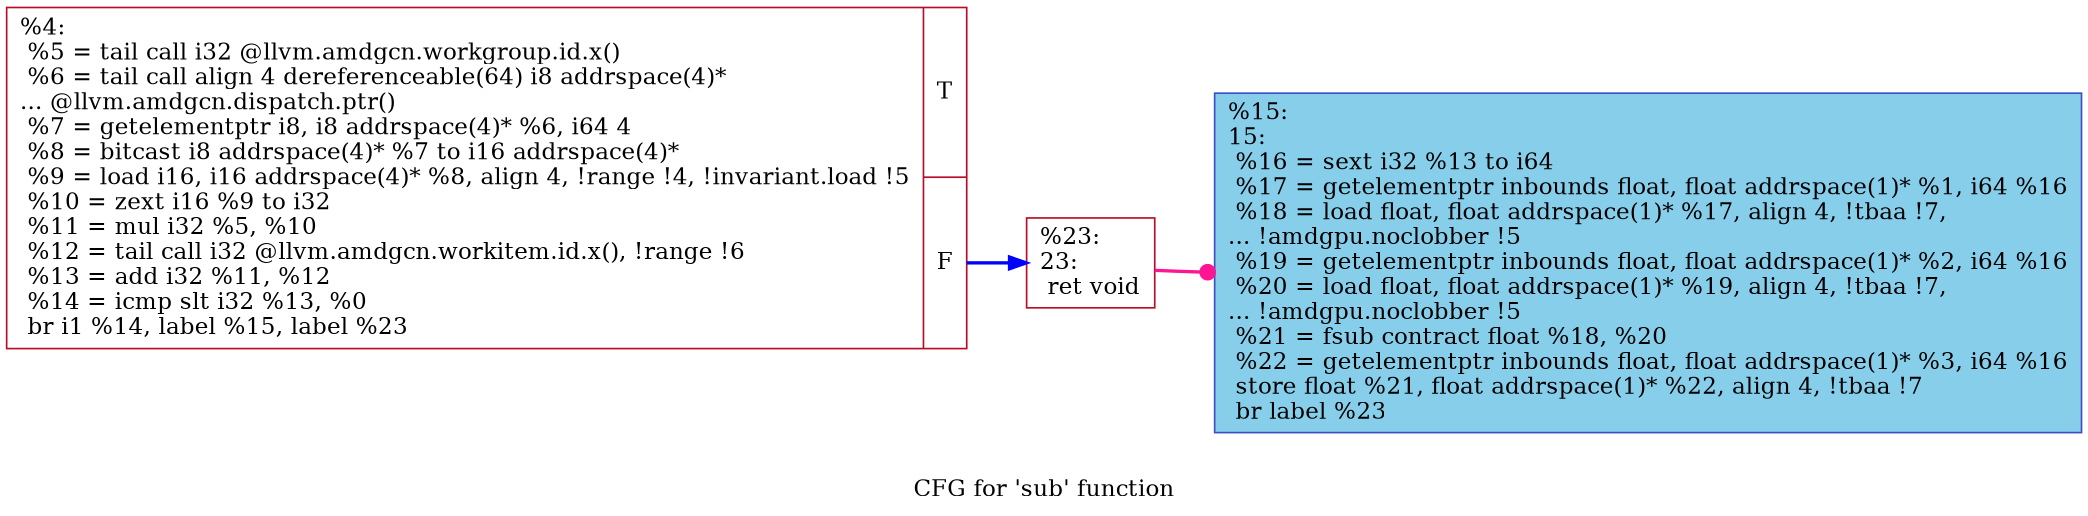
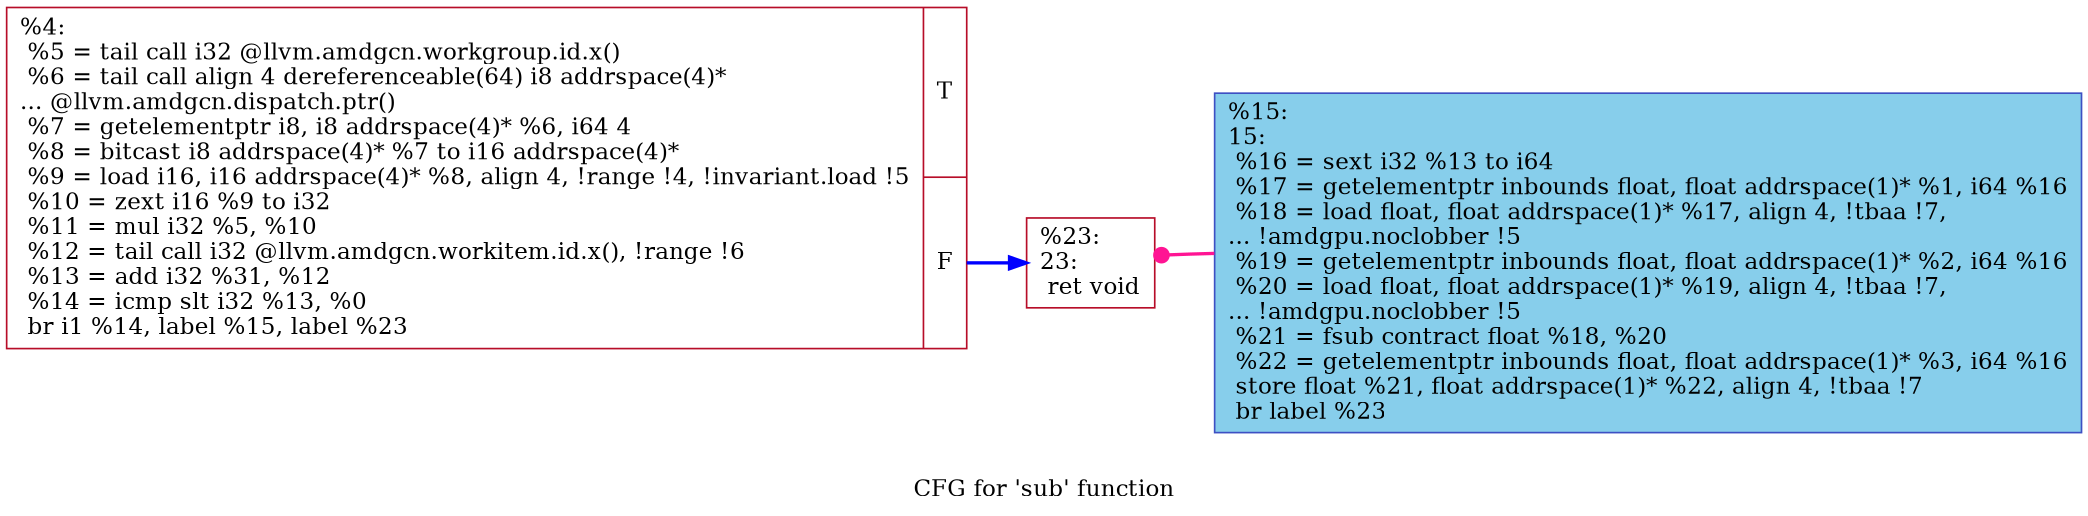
edge "%23:" -> "%15:": reversed
node "%4:": text "%13 = add i32 %11, %12" -> "%13 = add i32 %31, %12"
